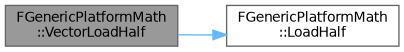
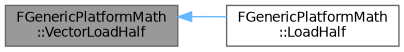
edge "FGenericPlatformMath ::VectorLoadHalf" -> "FGenericPlatformMath ::LoadHalf": reversed
